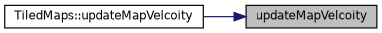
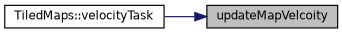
node "TiledMaps::updateMapVelcoity": label "TiledMaps::updateMapVelcoity" -> "TiledMaps::velocityTask"
